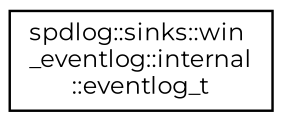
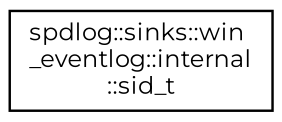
node "spdlog::sinks::win _eventlog::internal ::eventlog_t": label "spdlog::sinks::win _eventlog::internal ::eventlog_t" -> "spdlog::sinks::win _eventlog::internal ::sid_t"
